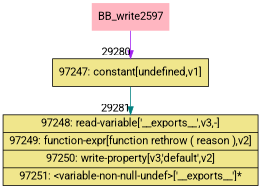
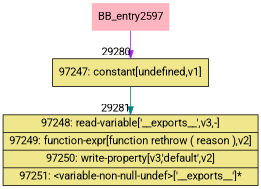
node "BB_write2597": label "BB_write2597" -> "BB_entry2597"
